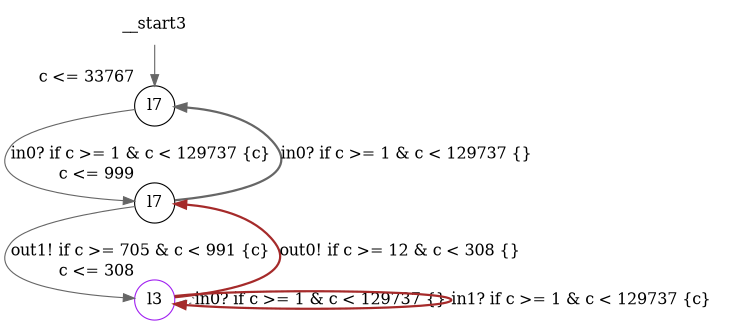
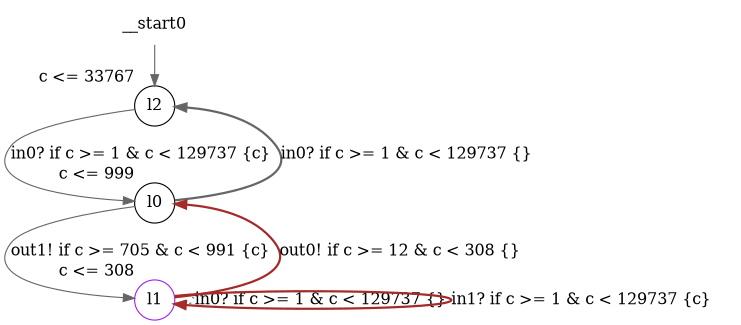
node "__start3": label "__start3" -> "__start0"
node "l7 c <= 33767": label "l7 c <= 33767" -> "l2 c <= 33767"
node "l7 c <= 999": label "l7 c <= 999" -> "l0 c <= 999"
node "l3 c <= 308": label "l3 c <= 308" -> "l1 c <= 308"
